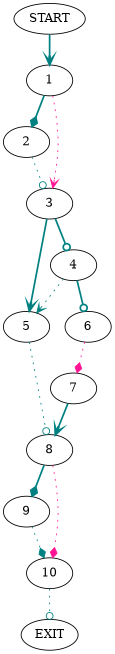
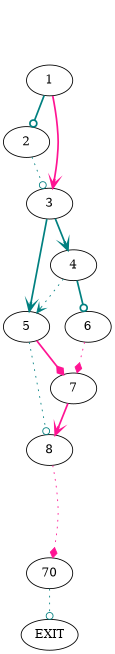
node "START": removed
edge "1" -> "2": arrowhead diamond -> odot
edge "1" -> "3": style dotted -> bold
edge "3" -> "4": arrowhead odot -> vee
edge "5" -> "7": added
edge "7" -> "8": color teal -> deeppink
node "9": removed
node "10": label "10" -> "70"
